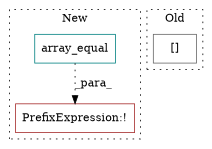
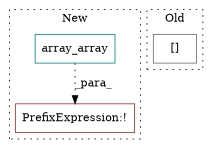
node "array_equal": label "array_equal" -> "array_array"
